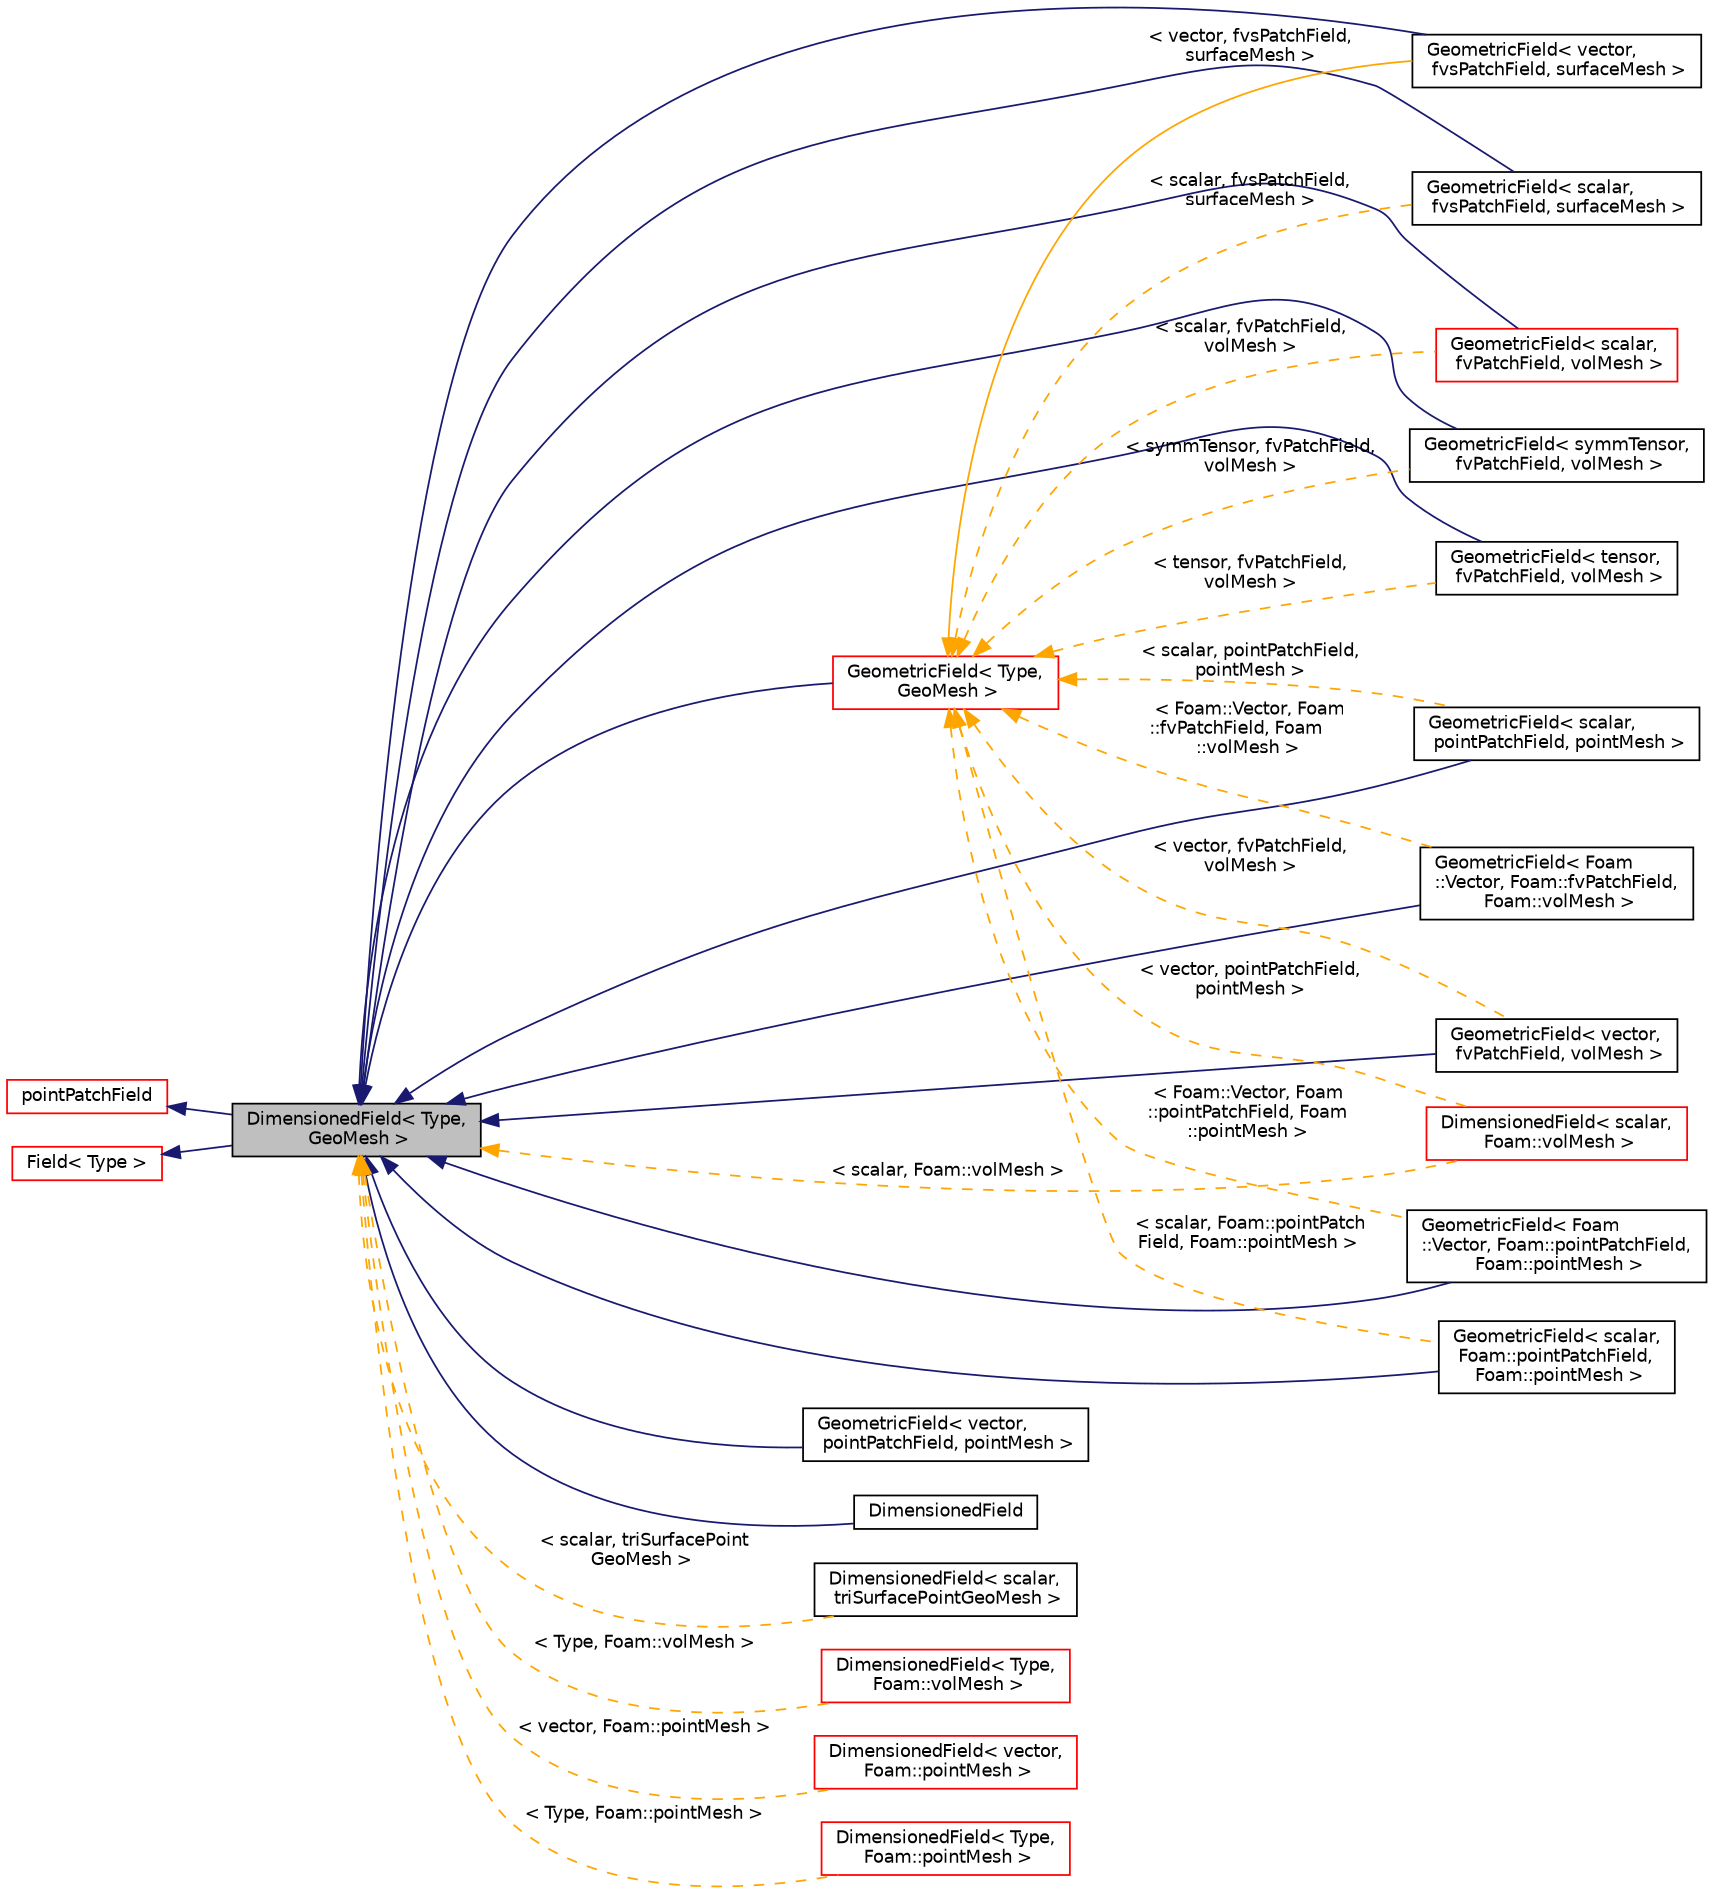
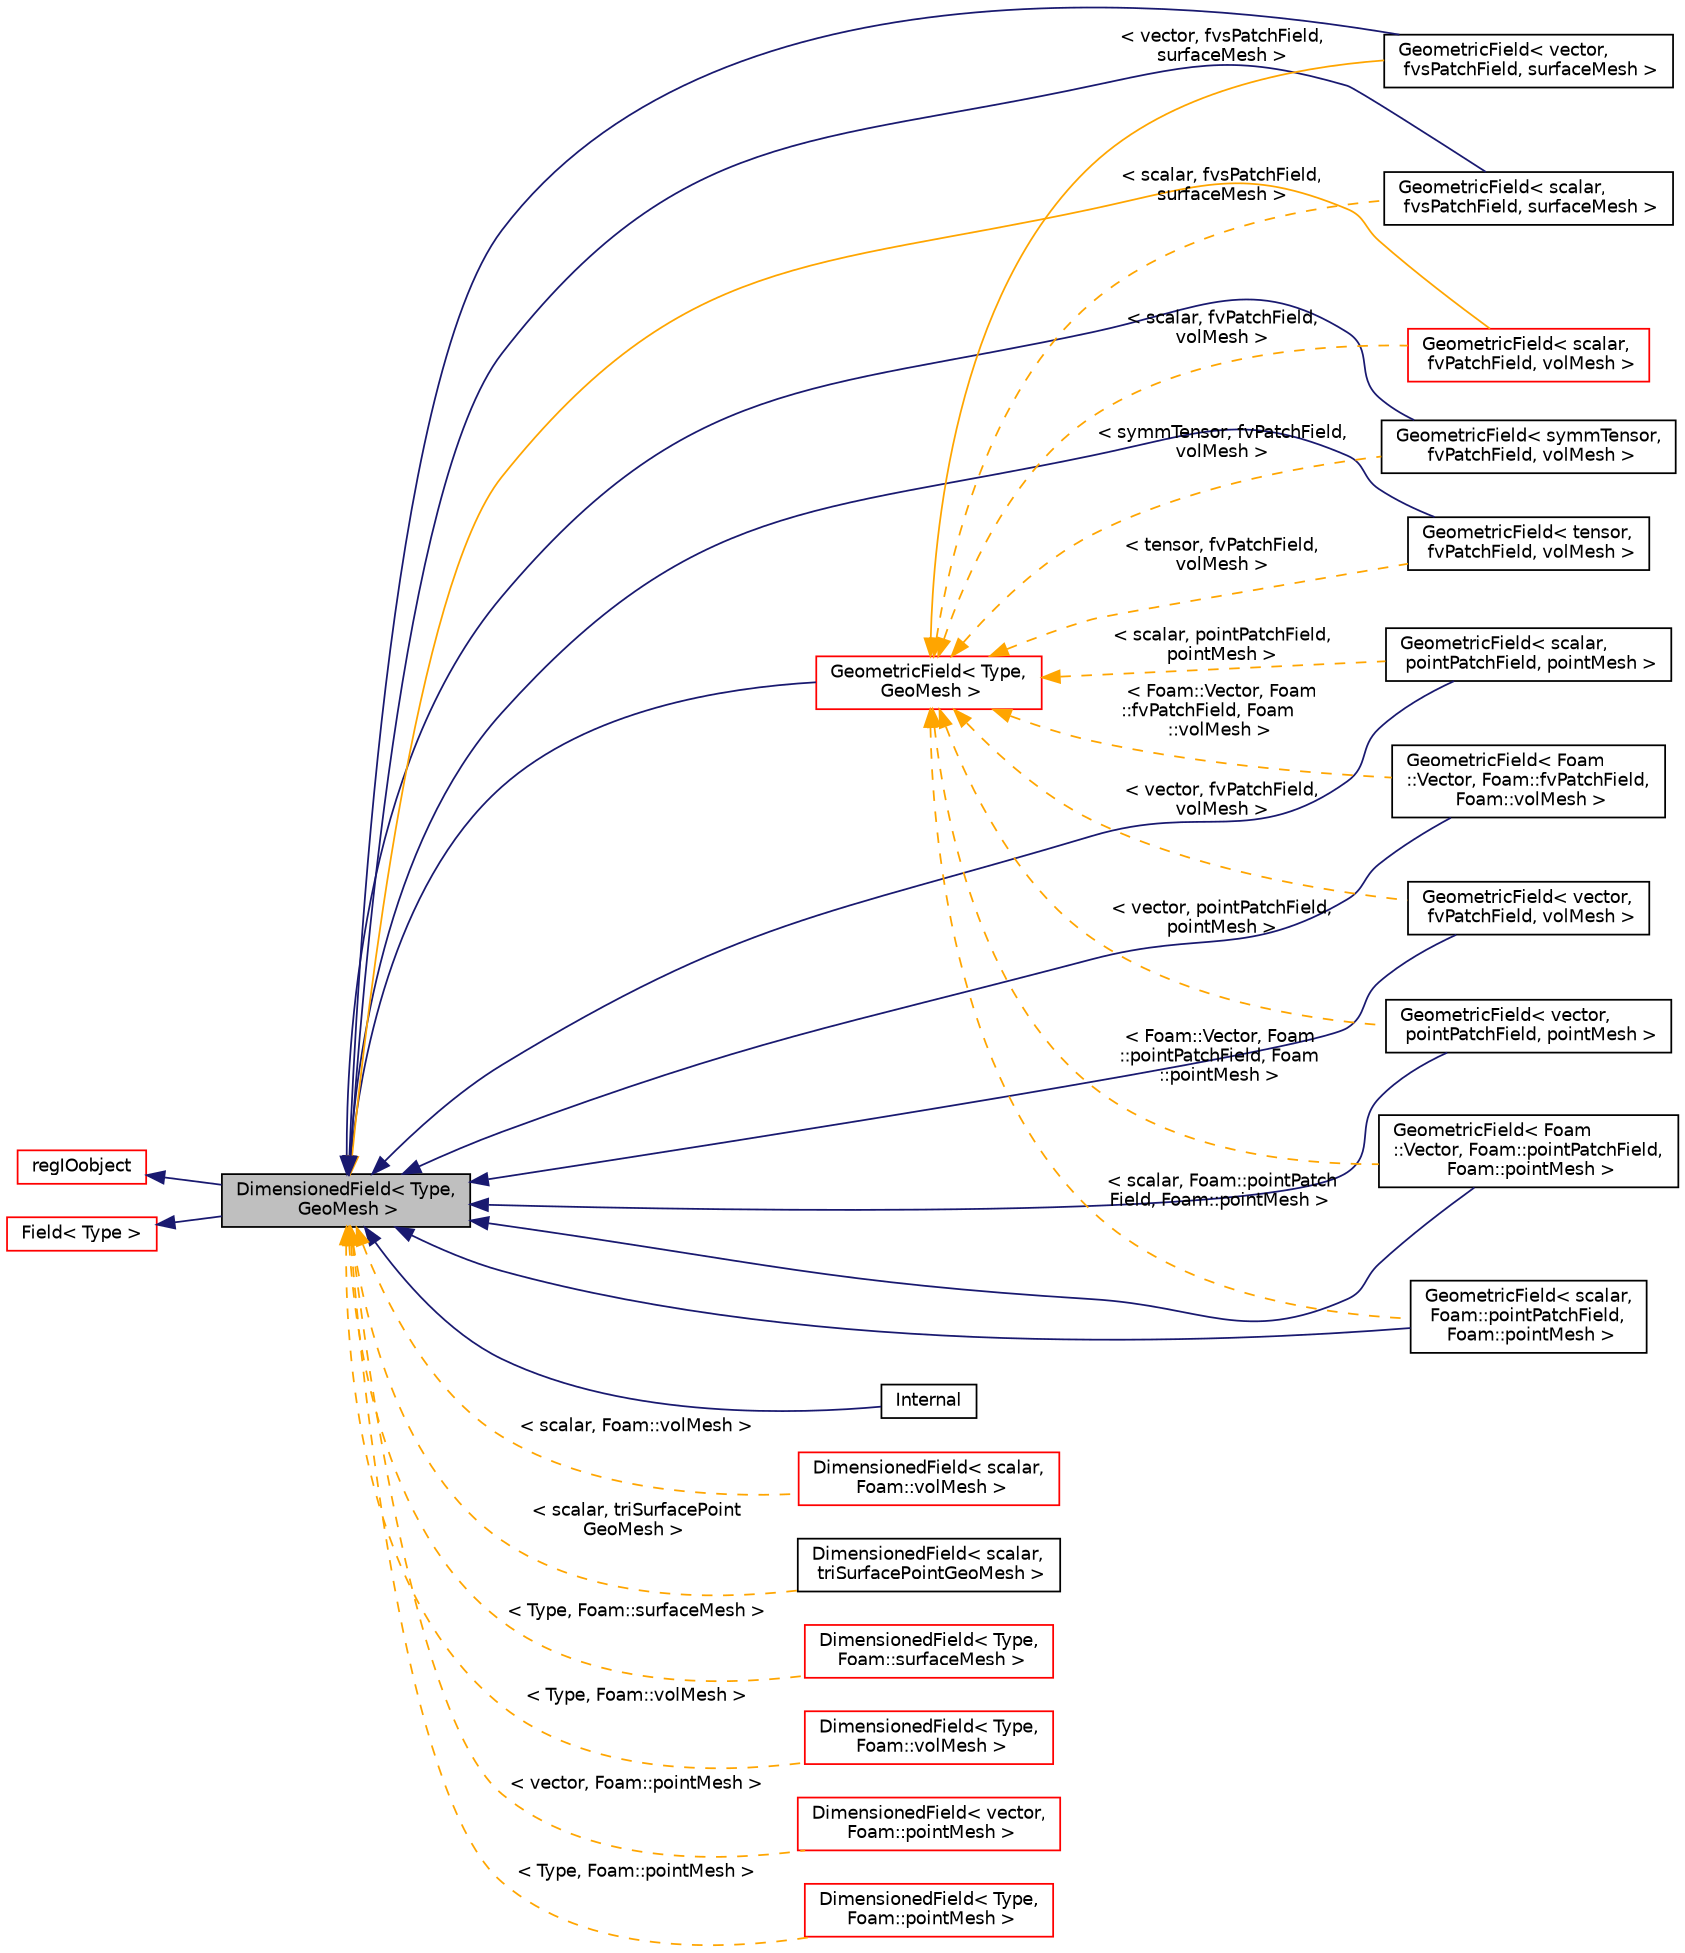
edge "GeometricField< scalar, fvPatchField, volMesh >" -> "DimensionedField< Type, GeoMesh >": color midnightblue -> orange
edge "DimensionedField< scalar, Foam::volMesh >" -> "GeometricField< Type, GeoMesh >": now "GeometricField< vector, pointPatchField, pointMesh >" -> "GeometricField< Type, GeoMesh >"
node "pointPatchField": label "pointPatchField" -> "regIOobject"
node "DimensionedField": label "DimensionedField" -> "Internal"
node "DimensionedField< Type, Foam::surfaceMesh >": added
